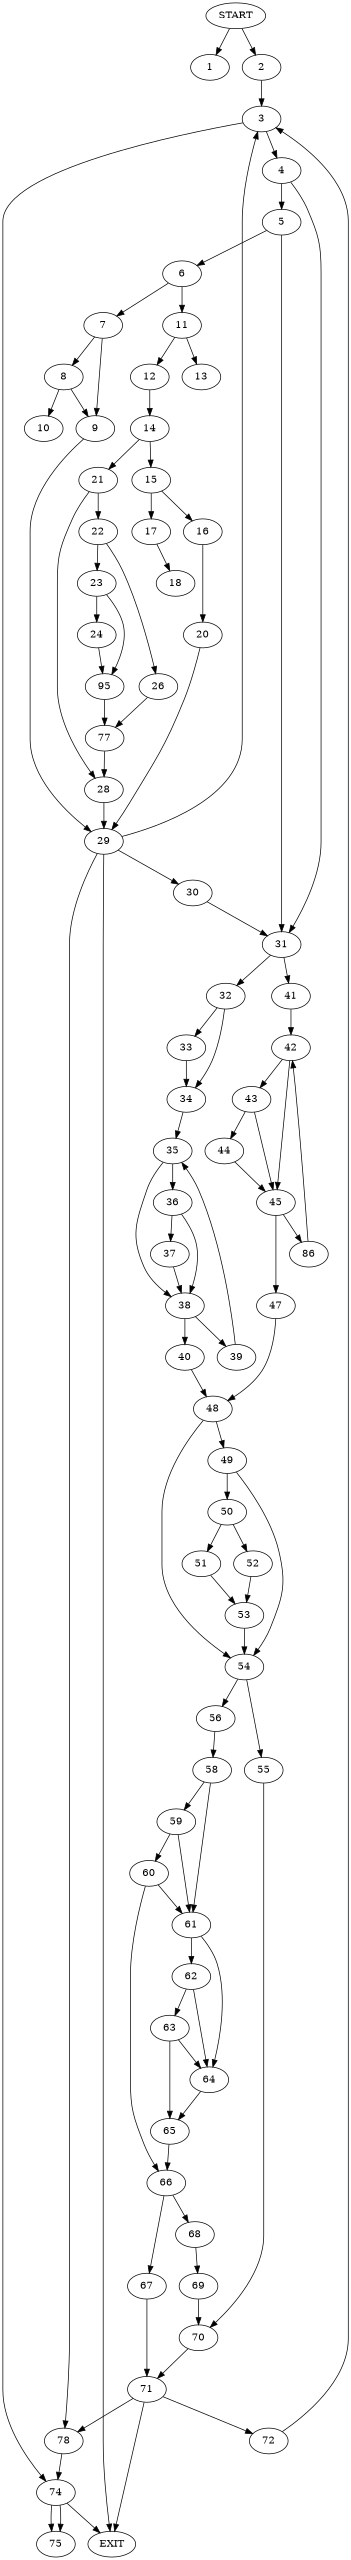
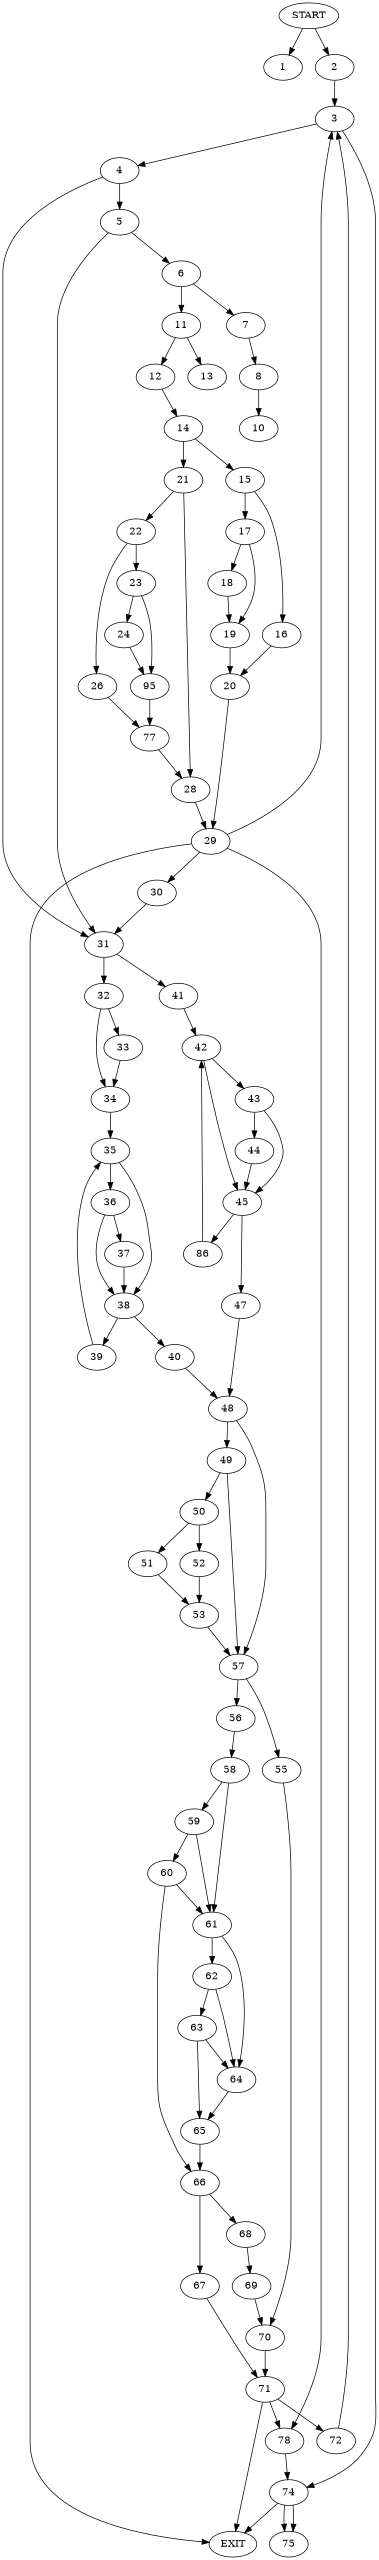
node "9": removed
node "19": added
node "54": label "54" -> "57"
